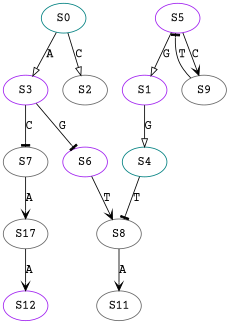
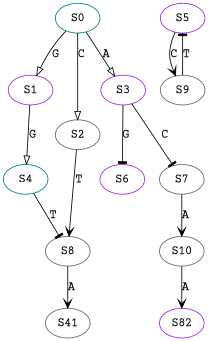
edge "S5" -> "S1": now "S0" -> "S1"
edge "S6" -> "S8": now "S2" -> "S8"
node "S17": label "S17" -> "S10"
node "S12": label "S12" -> "S82"
node "S11": label "S11" -> "S41"
